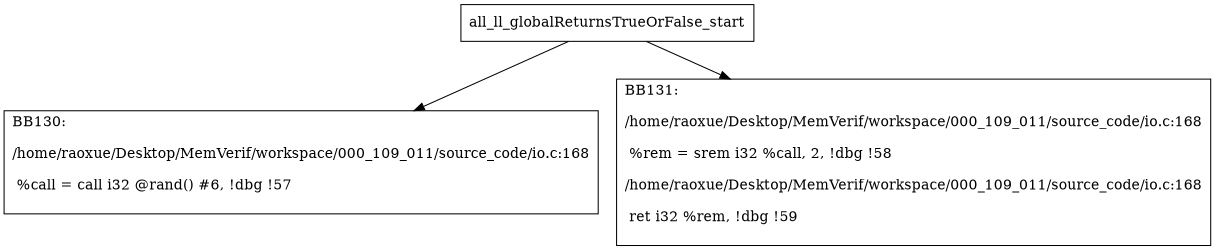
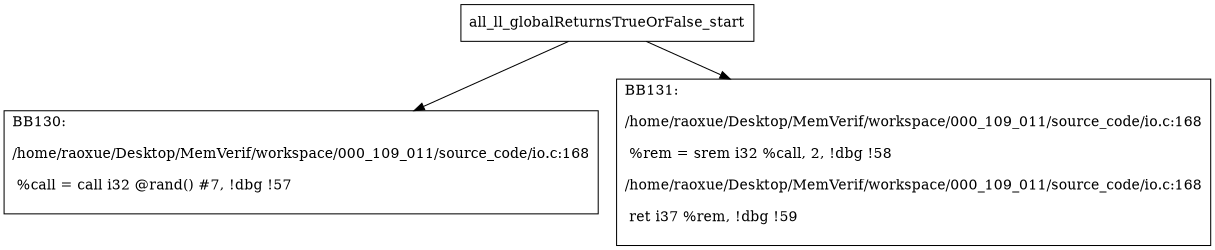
node "BB130:": text "%call = call i32 @rand() #6, !dbg !57" -> "%call = call i32 @rand() #7, !dbg !57"
node "BB131:": text "ret i32 %rem, !dbg !59" -> "ret i37 %rem, !dbg !59"
